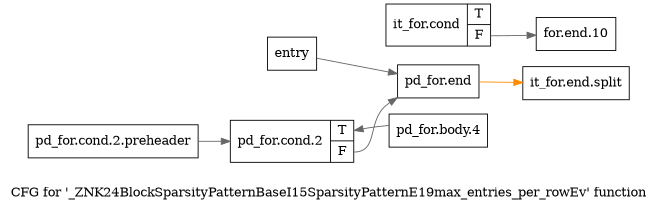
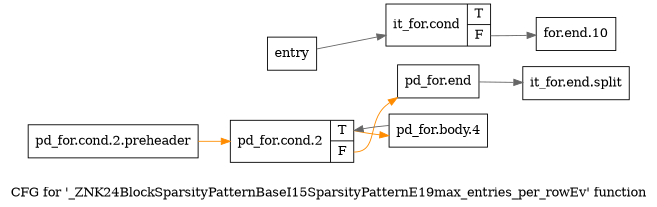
edge "entry" -> "pd_for.end": now "entry" -> "it_for.cond"
edge "pd_for.end" -> "it_for.end.split": color darkorange -> gray40
edge "pd_for.cond.2" -> "pd_for.body.4": added
edge "pd_for.cond.2" -> "pd_for.end": color gray40 -> darkorange
edge "pd_for.cond.2.preheader" -> "pd_for.cond.2": color gray40 -> darkorange
